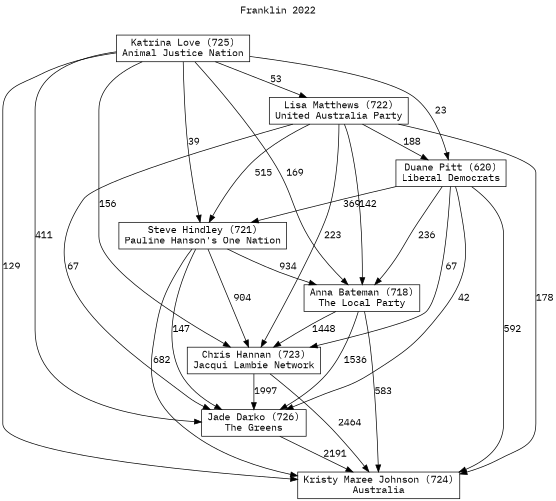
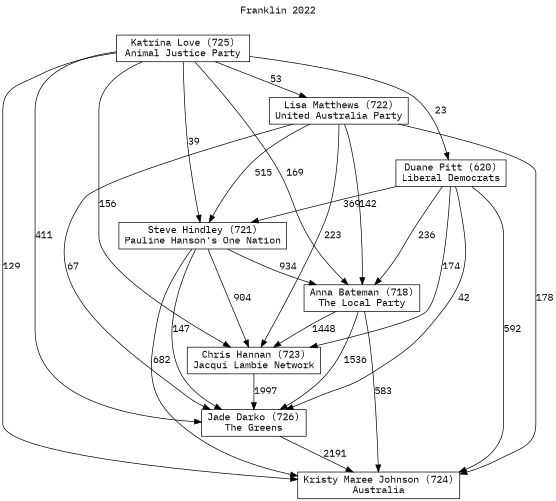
node "Katrina Love (725) Animal Justice Nation": label "Katrina Love (725) Animal Justice Nation" -> "Katrina Love (725) Animal Justice Party"
edge "Lisa Matthews (722) United Australia Party" -> "Duane Pitt (620) Liberal Democrats": removed, label "188"
edge "Duane Pitt (620) Liberal Democrats" -> "Chris Hannan (723) Jacqui Lambie Network": label "67" -> "174"
edge "Chris Hannan (723) Jacqui Lambie Network" -> "Kristy Maree Johnson (724) Australia": removed, label "2464"
